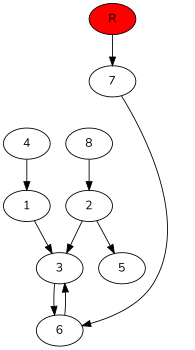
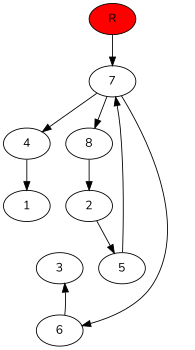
edge "7" -> "8": added
edge "7" -> "4": added
edge "5" -> "7": added
edge "1" -> "3": removed
edge "2" -> "3": removed
edge "3" -> "6": removed
